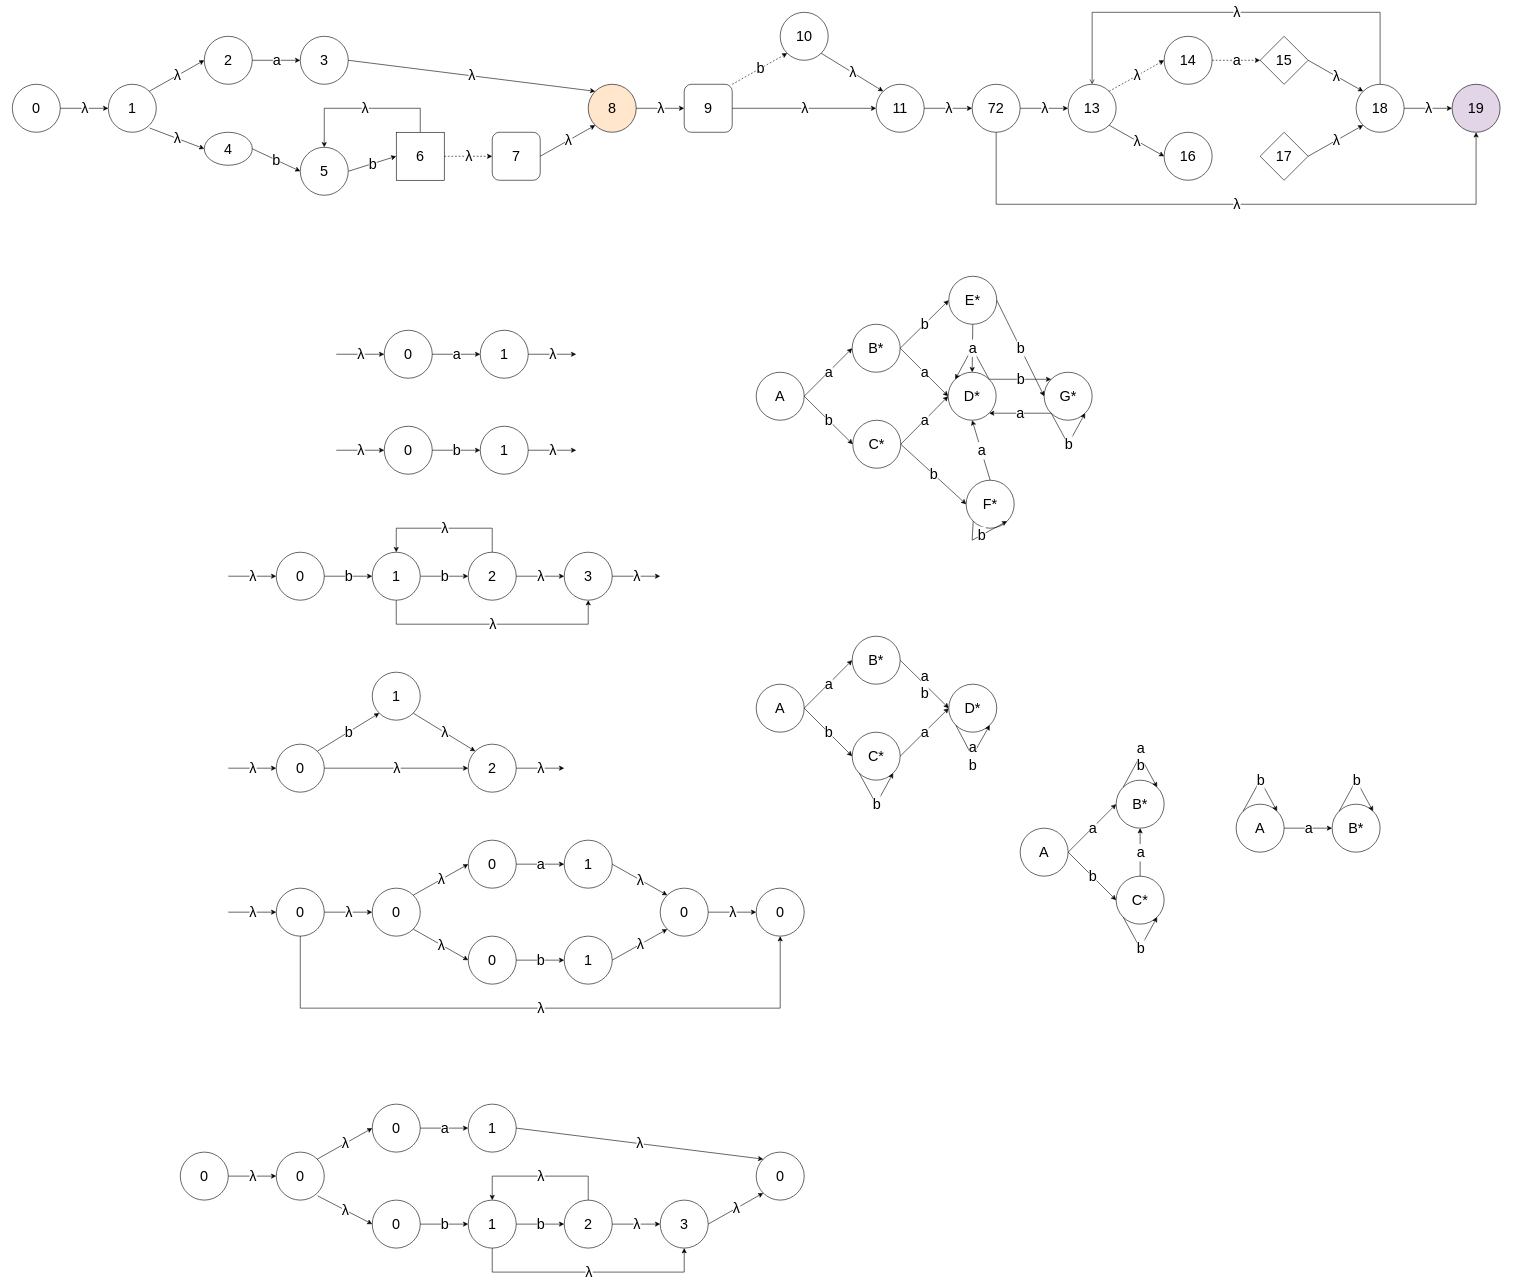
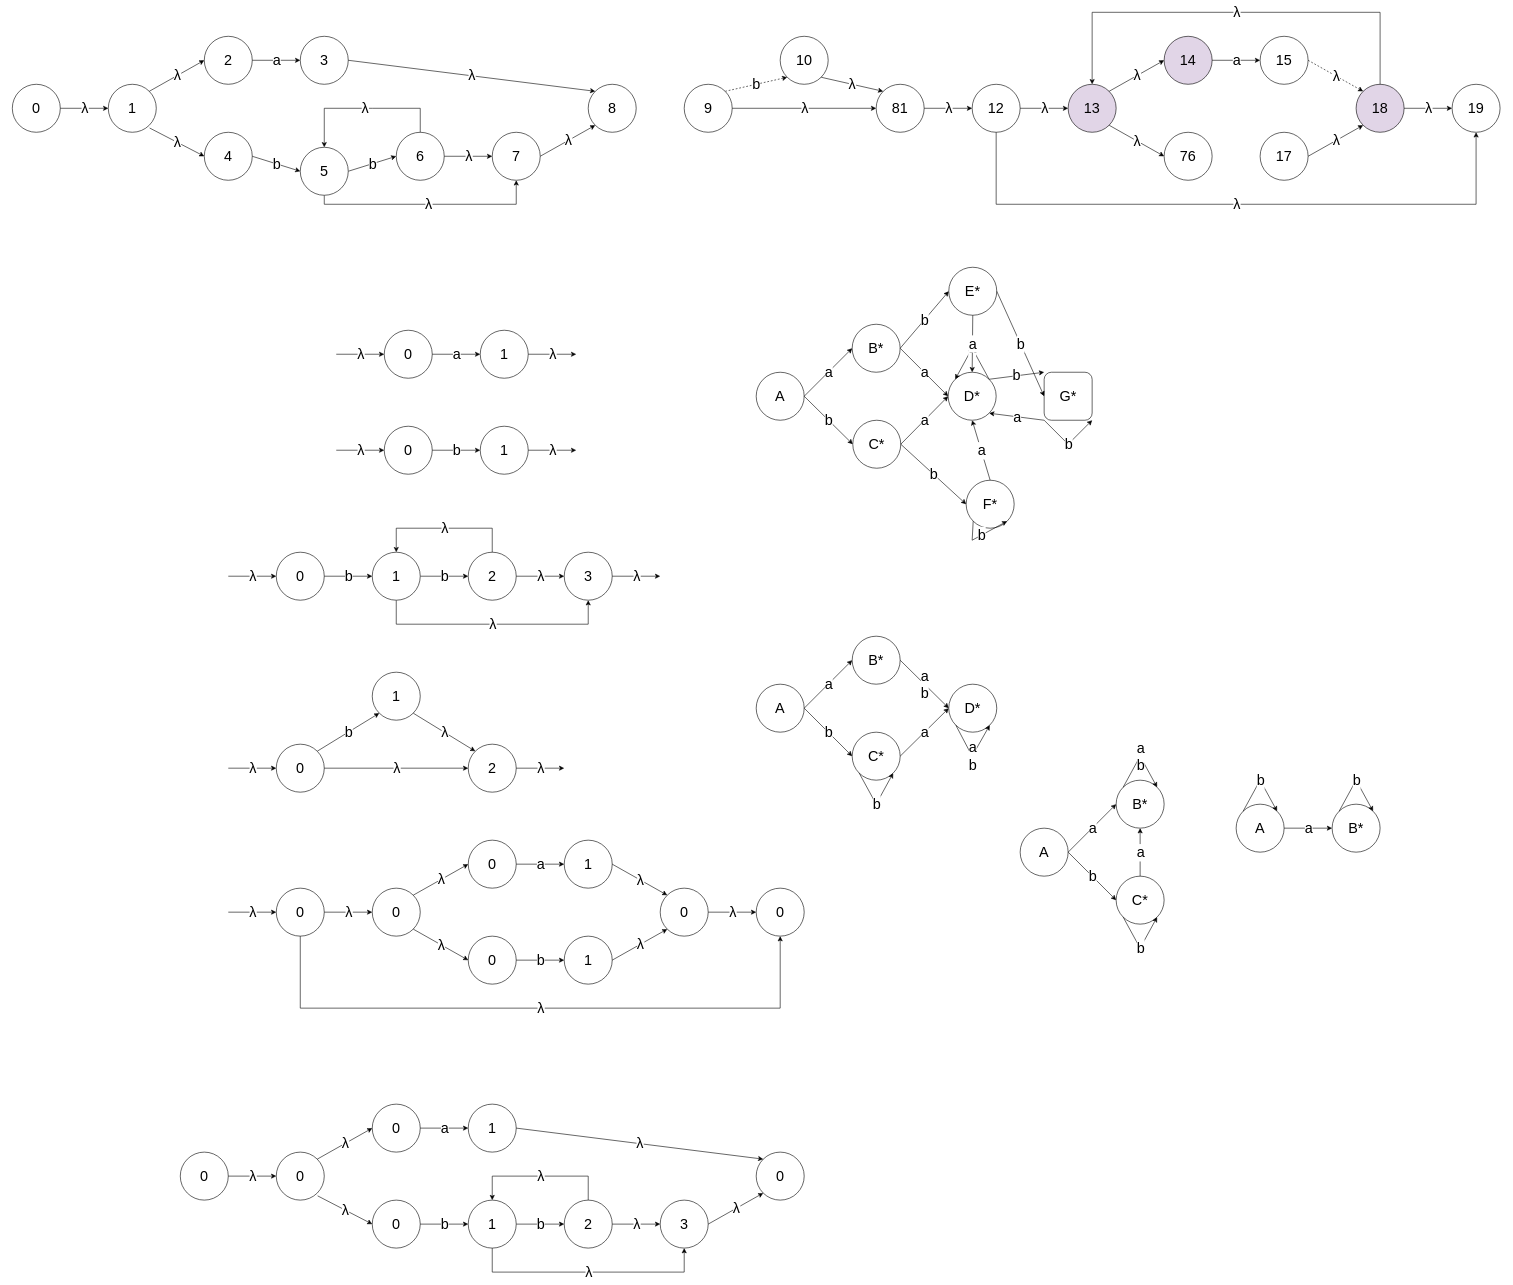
node "10": moved (804, 36) -> (804, 60)
node "14": fillcolor #ffffff -> #e1d5e7
edge "14" -> "15": style dashed -> solid
node "15": shape diamond -> ellipse
edge "15" -> "18": style solid -> dashed
edge "13" -> "14": style dashed -> solid
edge "18" -> "13": arrowhead open -> classic
node "8": fillcolor #ffe6cc -> #ffffff
edge "8" -> "9": removed, label "λ"
node "9": shape rounded rectangle -> ellipse
node "11": label "11" -> "81"
node "72": label "72" -> "12"
node "13": fillcolor #ffffff -> #e1d5e7
node "18": fillcolor #ffffff -> #e1d5e7
node "19": fillcolor #e1d5e7 -> #ffffff
node "4": size 48x33 -> 48x48
node "6": shape rectangle -> ellipse
edge "6" -> "7": style dashed -> solid
node "7": shape rounded rectangle -> ellipse
node "16": label "16" -> "76"
node "17": shape diamond -> ellipse
edge "5" -> "7": added, label "λ"
node "E*": moved (973, 300) -> (973, 291)
node "G*": shape ellipse -> rounded rectangle
